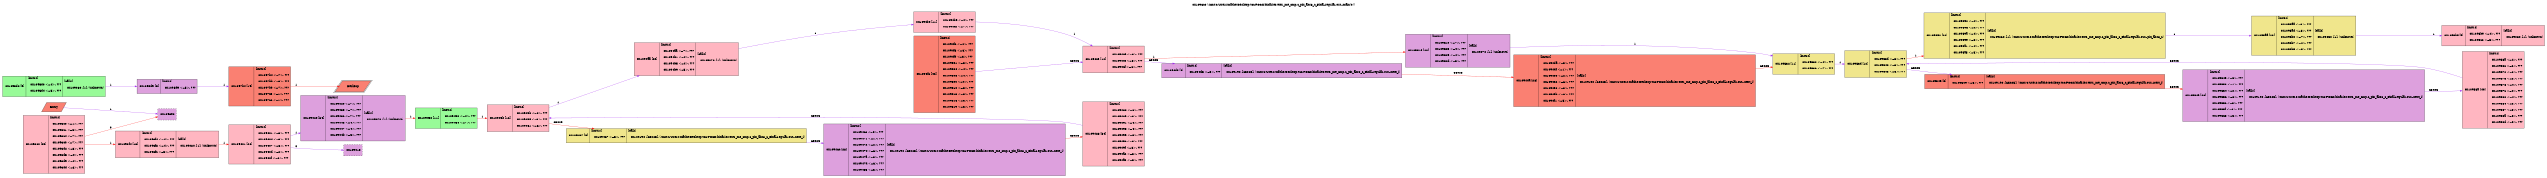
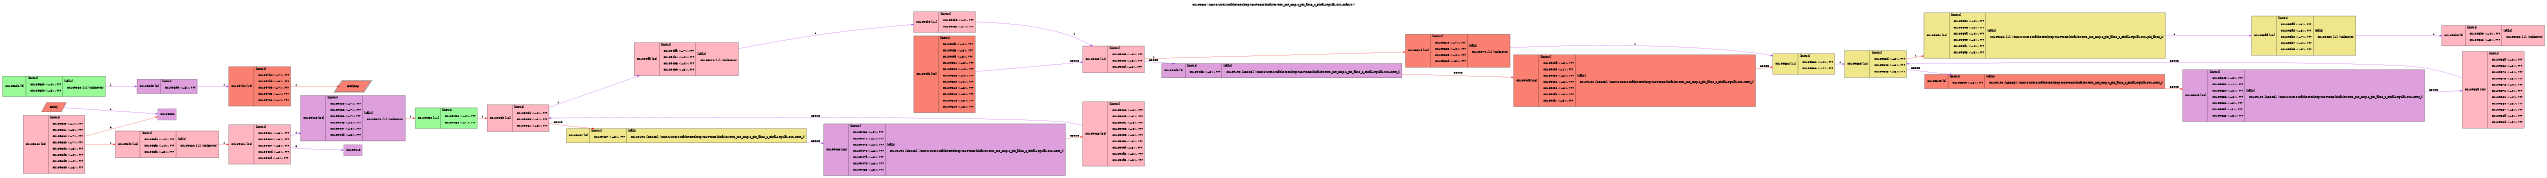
node "0x10951e [20]": fillcolor plum -> salmon
